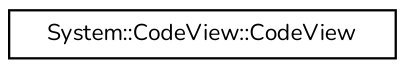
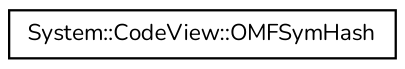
node "System::CodeView::CodeView": label "System::CodeView::CodeView" -> "System::CodeView::OMFSymHash"
